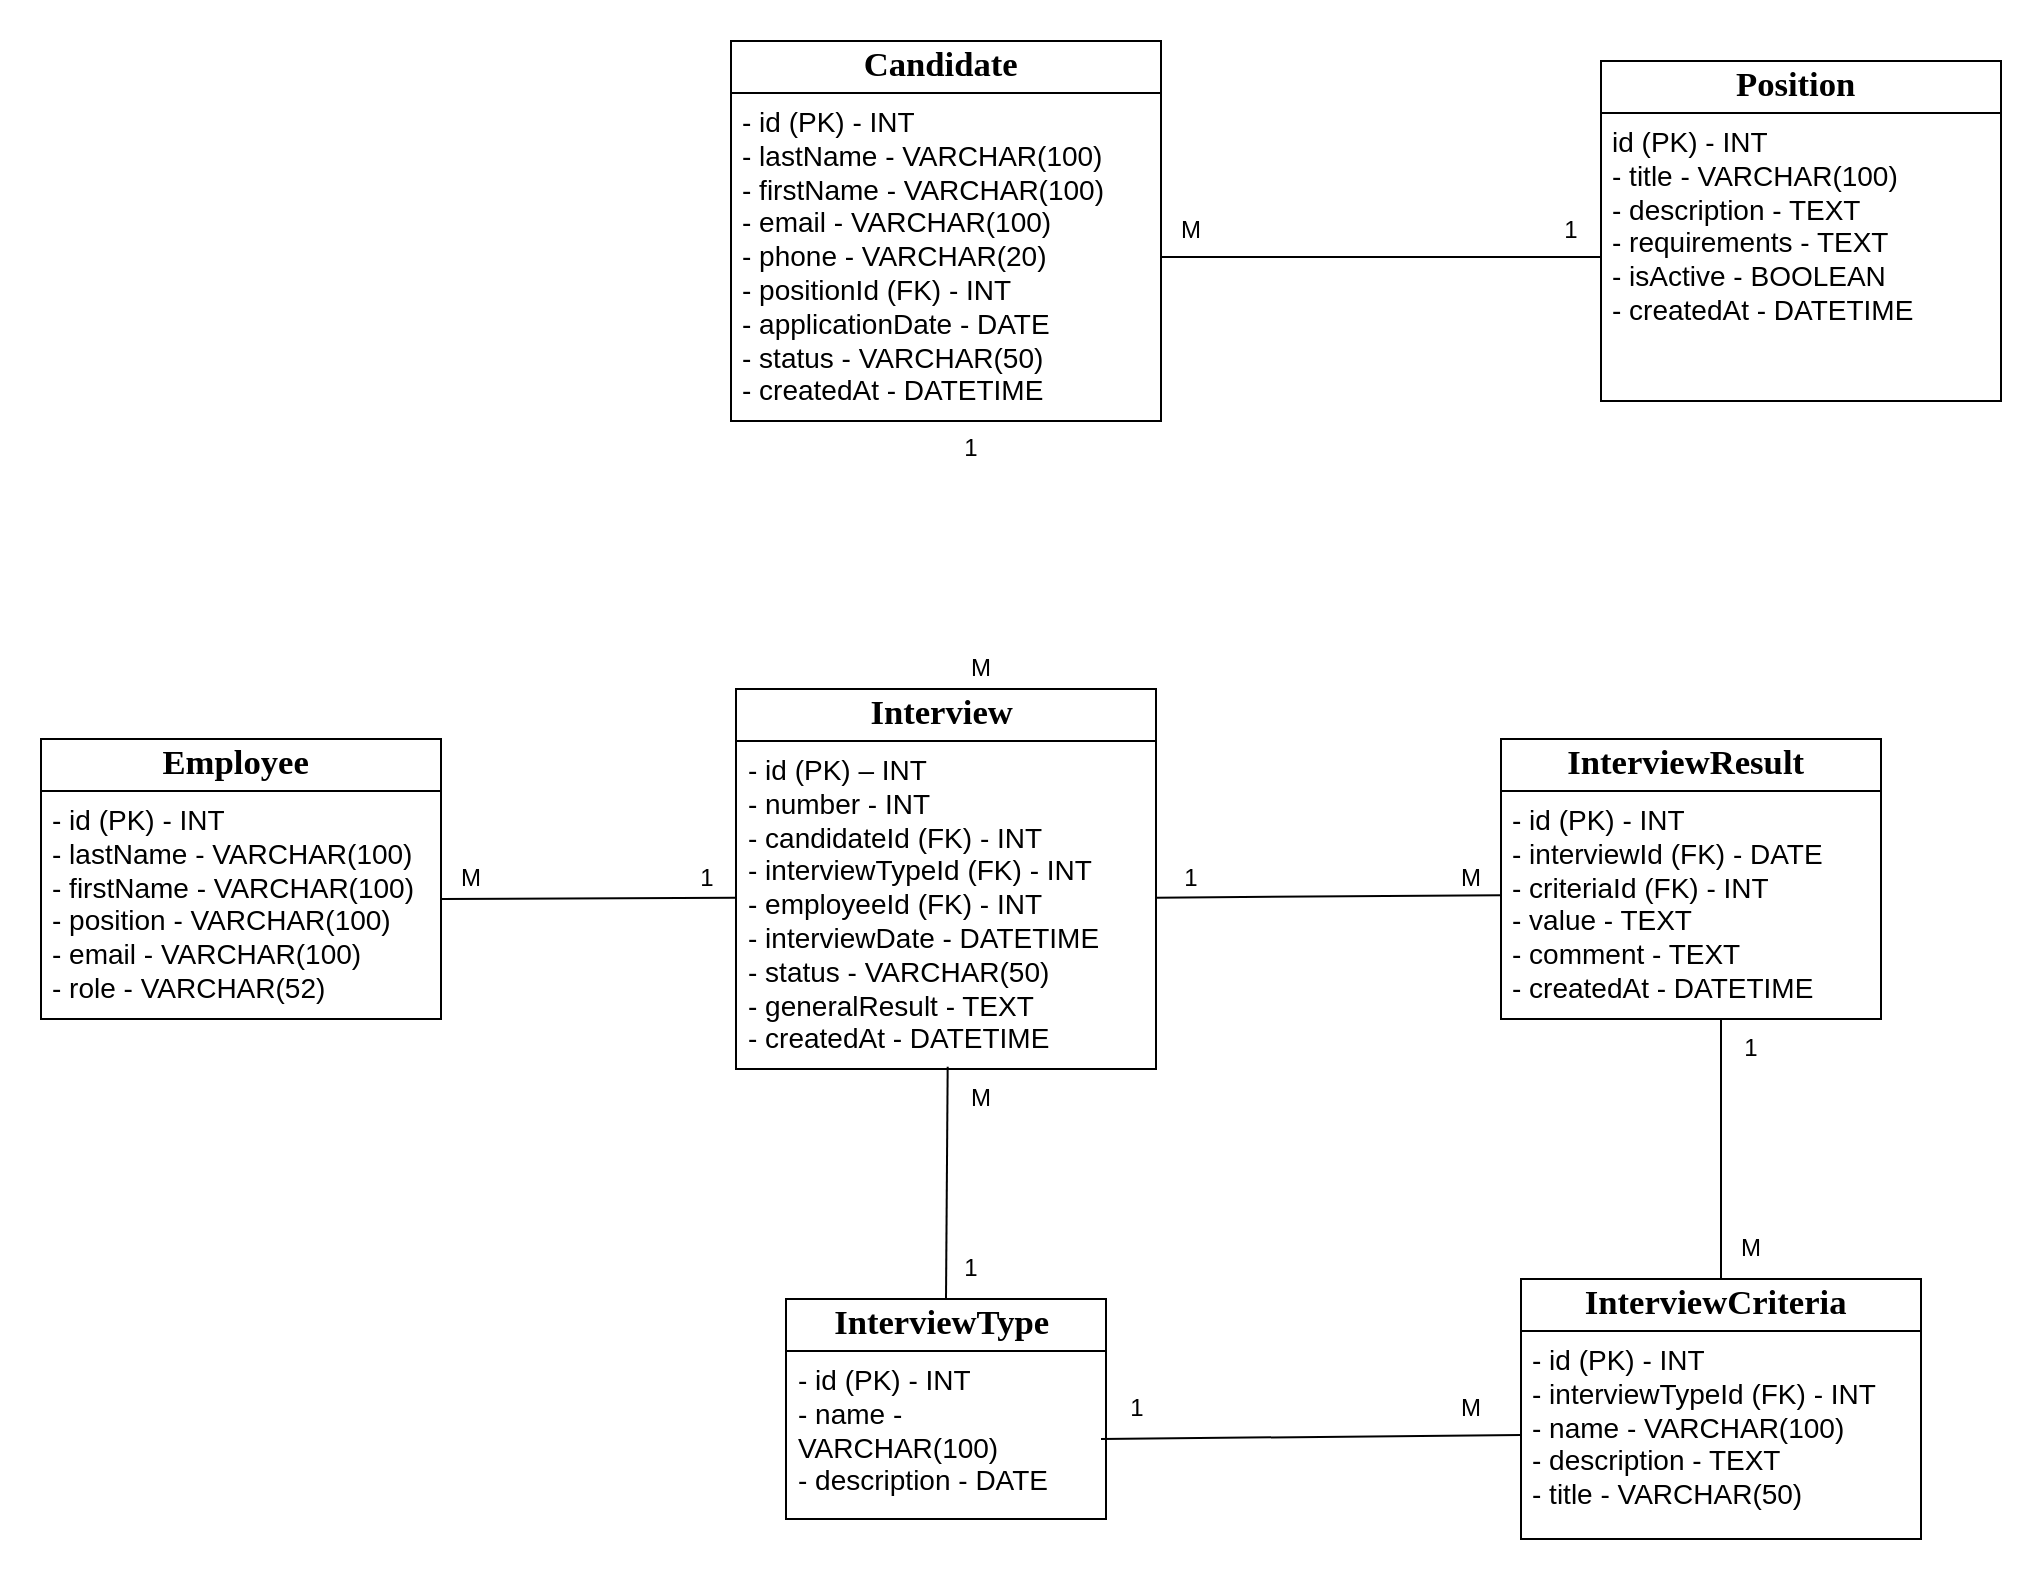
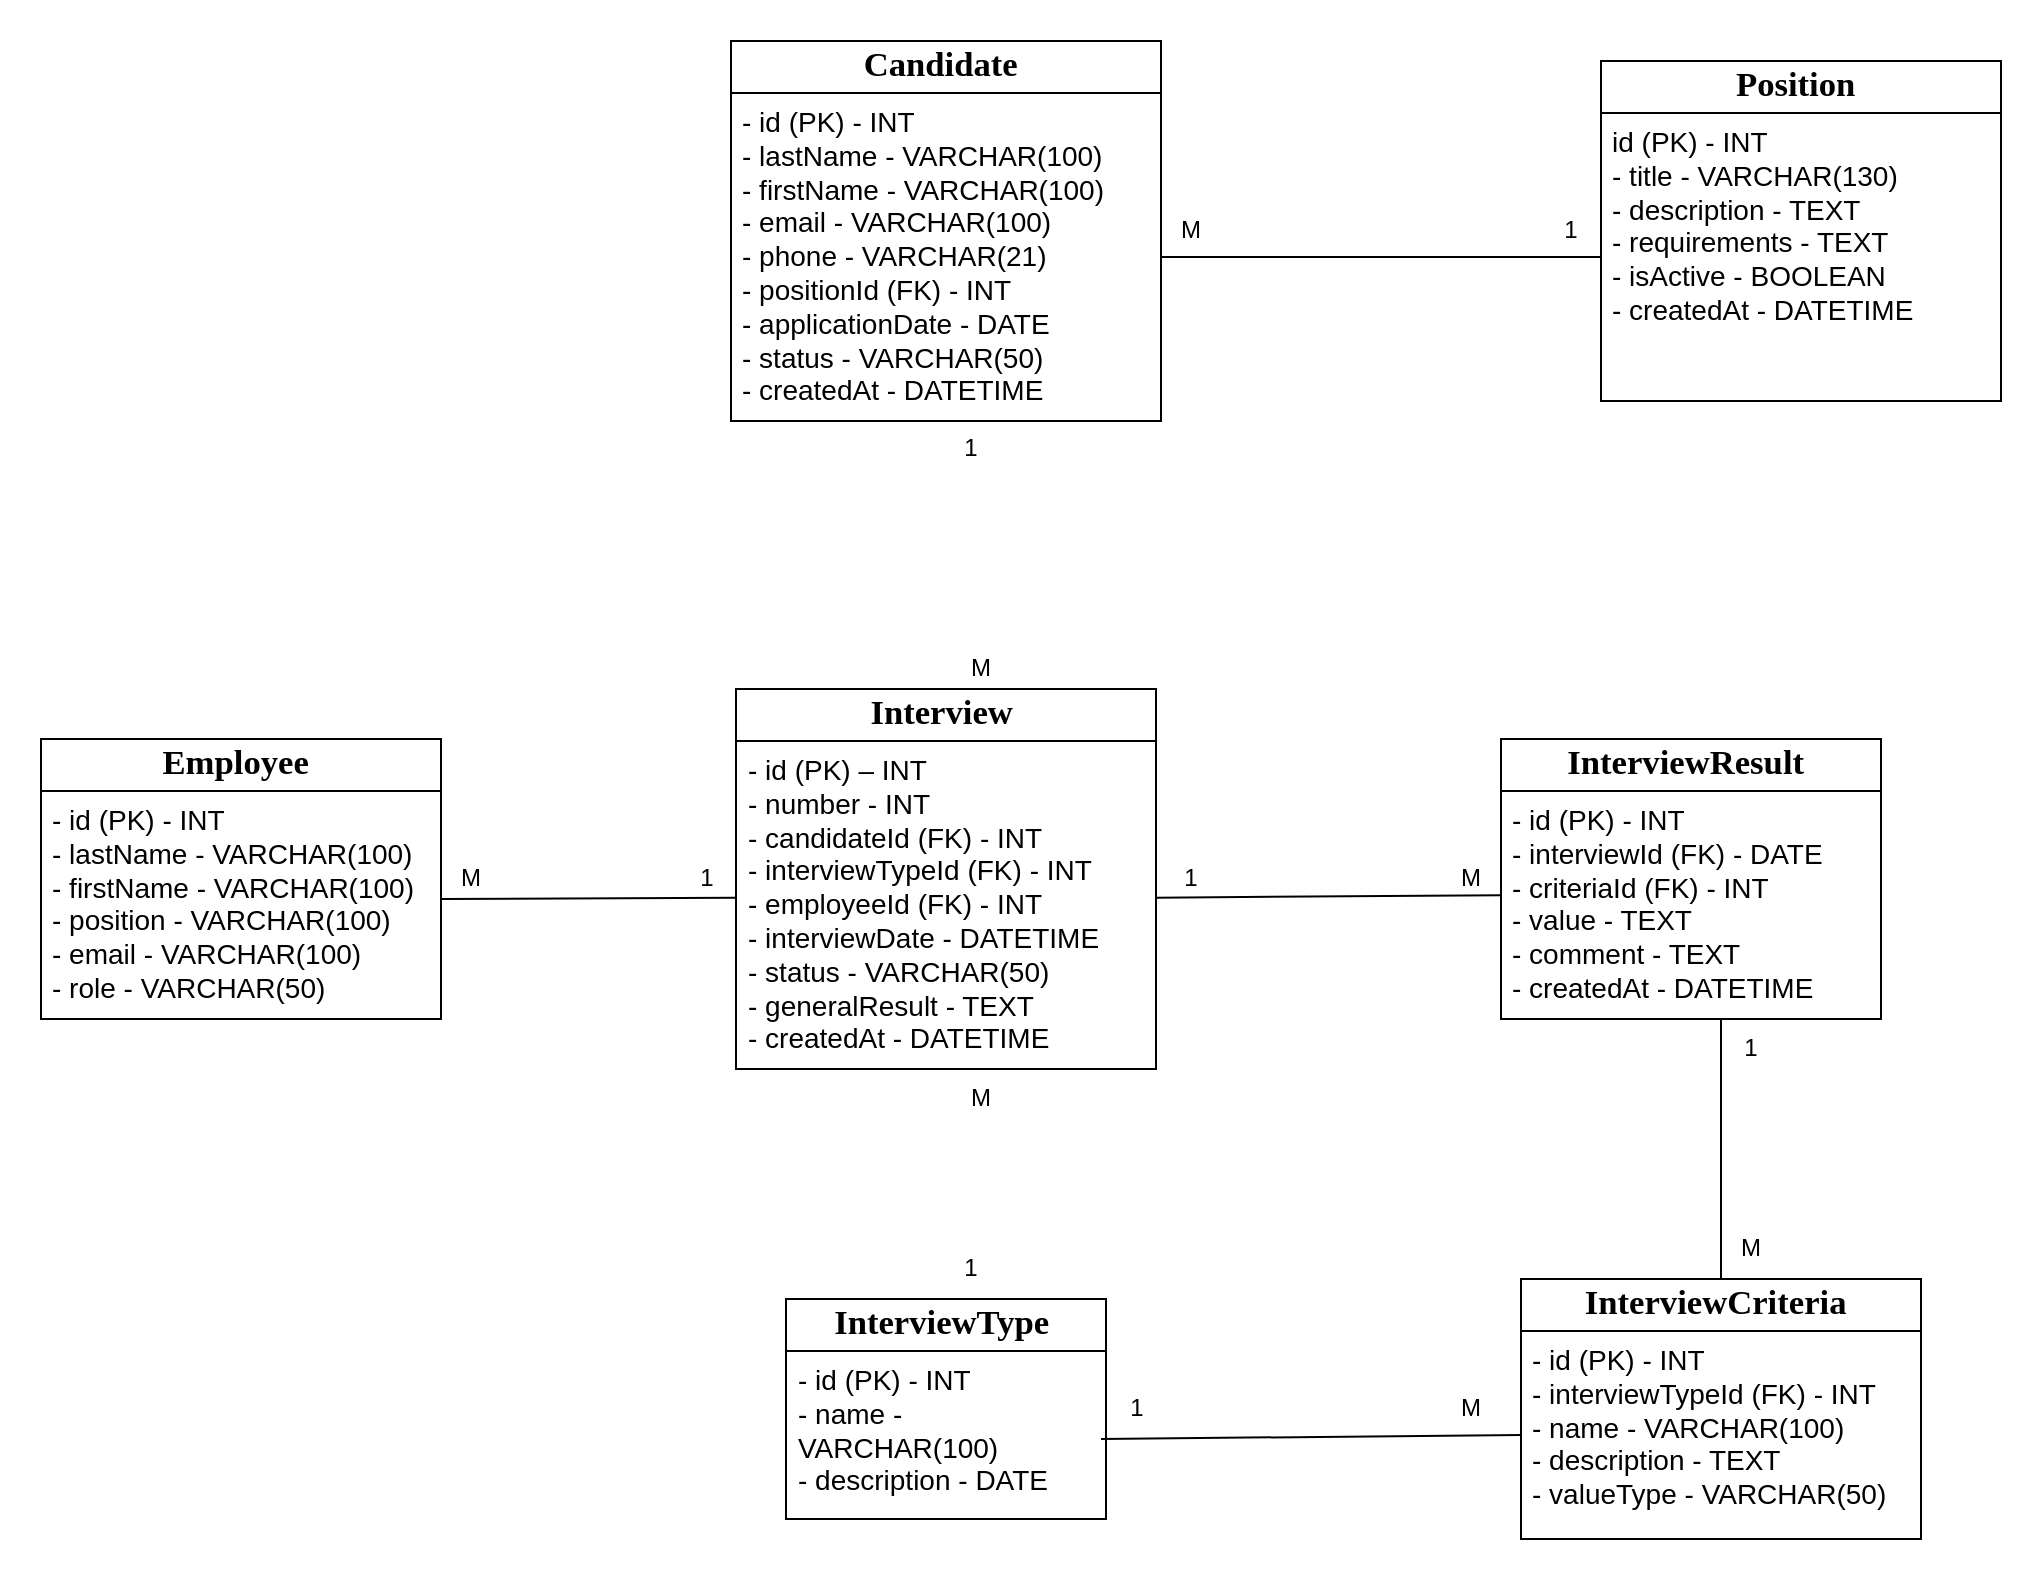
node "id (PK) - INT - title - VARCHAR(100) - description - TEXT - requirements - TEXT - isActive - BOOLEAN - createdAt - DATETIME": label "id (PK) - INT - title - VARCHAR(100) - description - TEXT - requirements - TEXT - isActive - BOOLEAN - createdAt - DATETIME" -> "id (PK) - INT - title - VARCHAR(130) - description - TEXT - requirements - TEXT - isActive - BOOLEAN - createdAt - DATETIME"
node "- id (PK) - INT - lastName - VARCHAR(100) - firstName - VARCHAR(100) - email - VARCHAR(100) - phone - VARCHAR(20) - positionId (FK) - INT - applicationDate - DATE - status - VARCHAR(50) - createdAt - DATETIME": label "- id (PK) - INT - lastName - VARCHAR(100) - firstName - VARCHAR(100) - email - VARCHAR(100) - phone - VARCHAR(20) - positionId (FK) - INT - applicationDate - DATE - status - VARCHAR(50) - createdAt - DATETIME" -> "- id (PK) - INT - lastName - VARCHAR(100) - firstName - VARCHAR(100) - email - VARCHAR(100) - phone - VARCHAR(21) - positionId (FK) - INT - applicationDate - DATE - status - VARCHAR(50) - createdAt - DATETIME"
node "- id (PK) - INT - lastName - VARCHAR(100) - firstName - VARCHAR(100) - position - VARCHAR(100) - email - VARCHAR(100) - role - VARCHAR(52)": label "- id (PK) - INT - lastName - VARCHAR(100) - firstName - VARCHAR(100) - position - VARCHAR(100) - email - VARCHAR(100) - role - VARCHAR(52)" -> "- id (PK) - INT - lastName - VARCHAR(100) - firstName - VARCHAR(100) - position - VARCHAR(100) - email - VARCHAR(100) - role - VARCHAR(50)"
edge "- id (PK) – INT - number - INT - candidateId (FK) - INT - interviewTypeId (FK) - INT - employeeId (FK) - INT - interviewDate - DATETIME - status - VARCHAR(50) - generalResult - TEXT - createdAt - DATETIME" -- "InterviewType": removed
node "- id (PK) - INT - interviewTypeId (FK) - INT - name - VARCHAR(100) - description - TEXT - title - VARCHAR(50)": label "- id (PK) - INT - interviewTypeId (FK) - INT - name - VARCHAR(100) - description - TEXT - title - VARCHAR(50)" -> "- id (PK) - INT - interviewTypeId (FK) - INT - name - VARCHAR(100) - description - TEXT - valueType - VARCHAR(50)"
